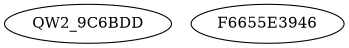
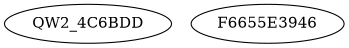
node "QW2_9C6BDD": label "QW2_9C6BDD" -> "QW2_4C6BDD"
